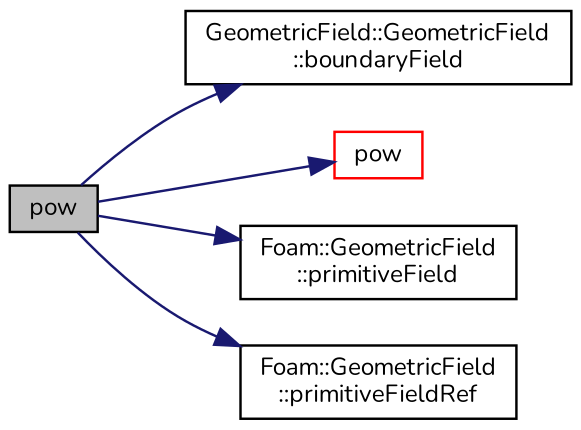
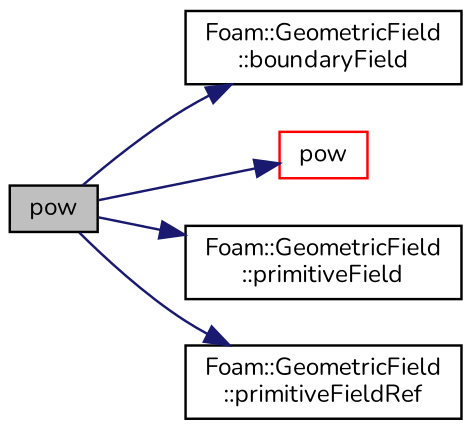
node "GeometricField::GeometricField ::boundaryField": label "GeometricField::GeometricField ::boundaryField" -> "Foam::GeometricField ::boundaryField"
